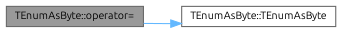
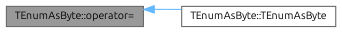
edge "TEnumAsByte::operator=" -> "TEnumAsByte::TEnumAsByte": reversed
